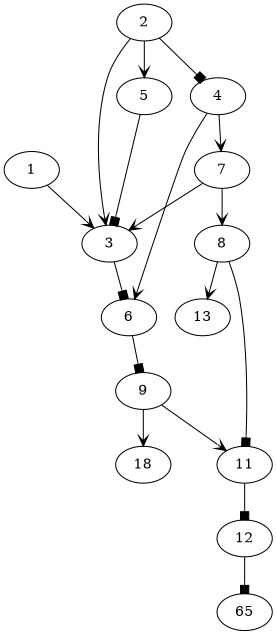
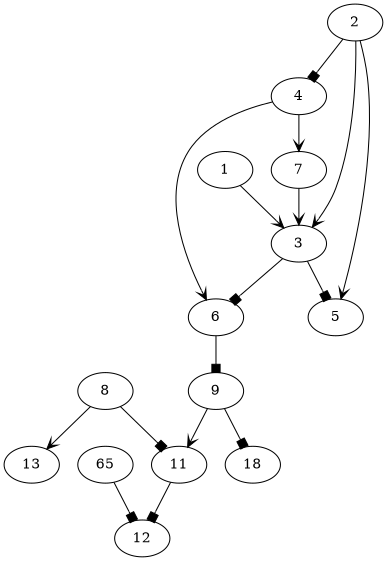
edge "5" -> "3": reversed
edge "7" -> "8": removed
edge "9" -> "18": arrowhead vee -> box
edge "12" -> "65": reversed
